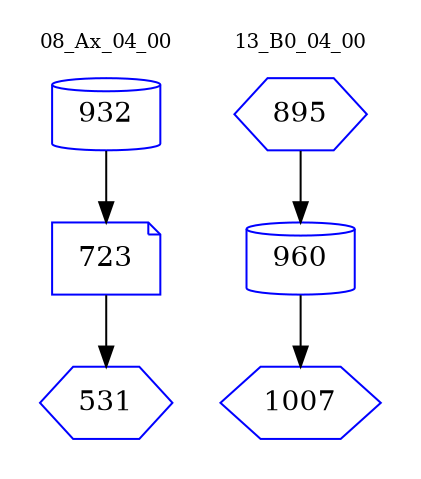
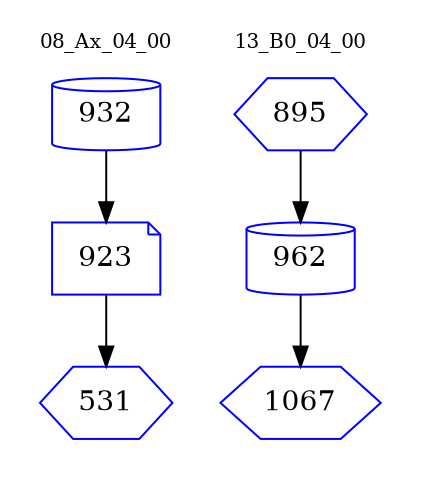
node "723": label "723" -> "923"
node "960": label "960" -> "962"
node "1007": label "1007" -> "1067"
